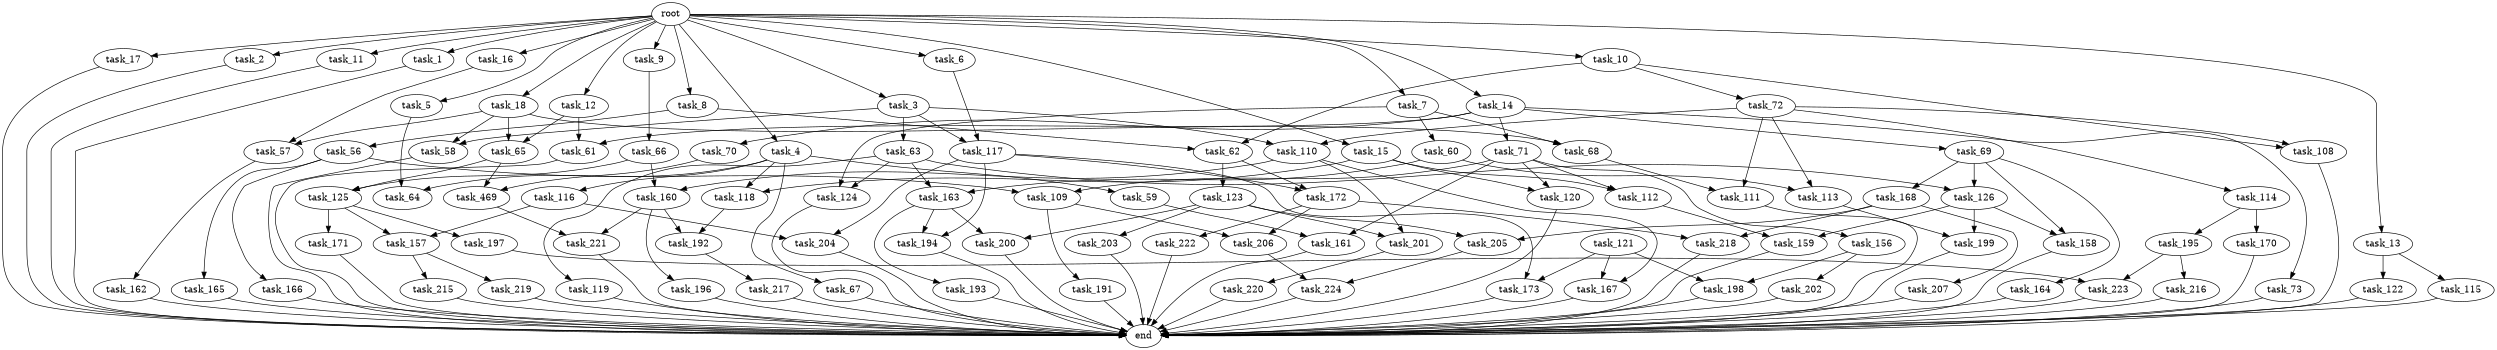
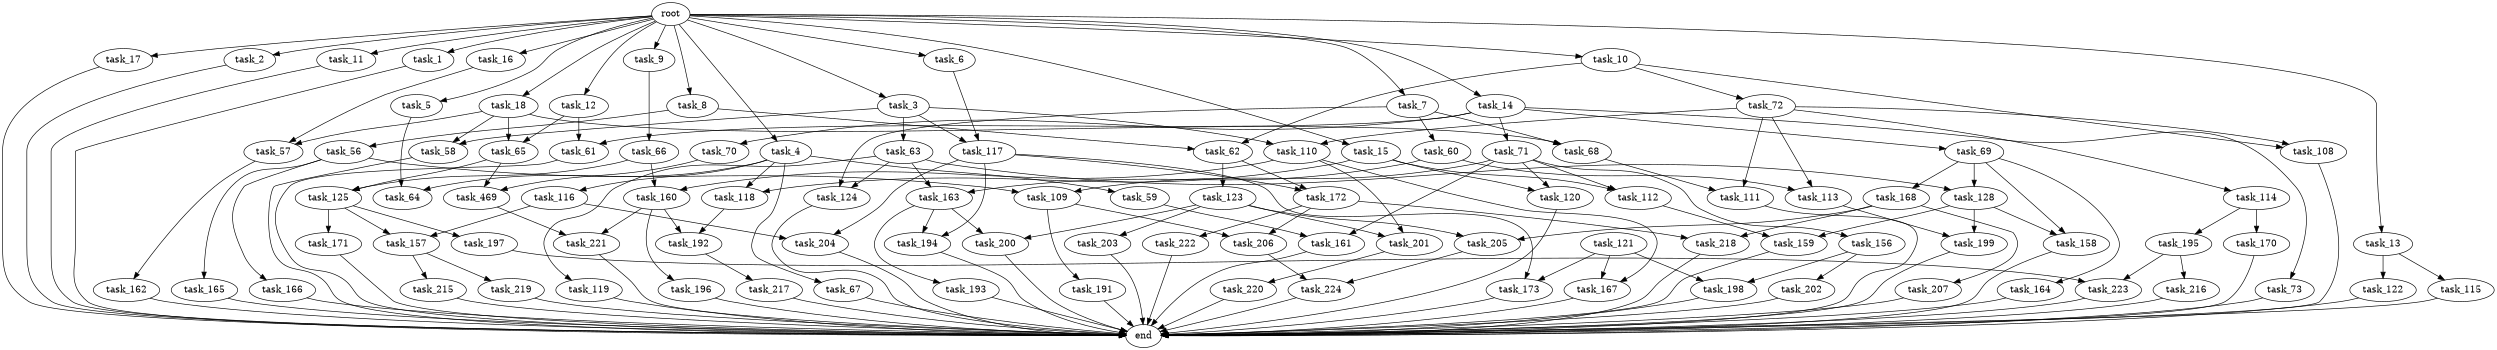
node "task_126": label "task_126" -> "task_128"
